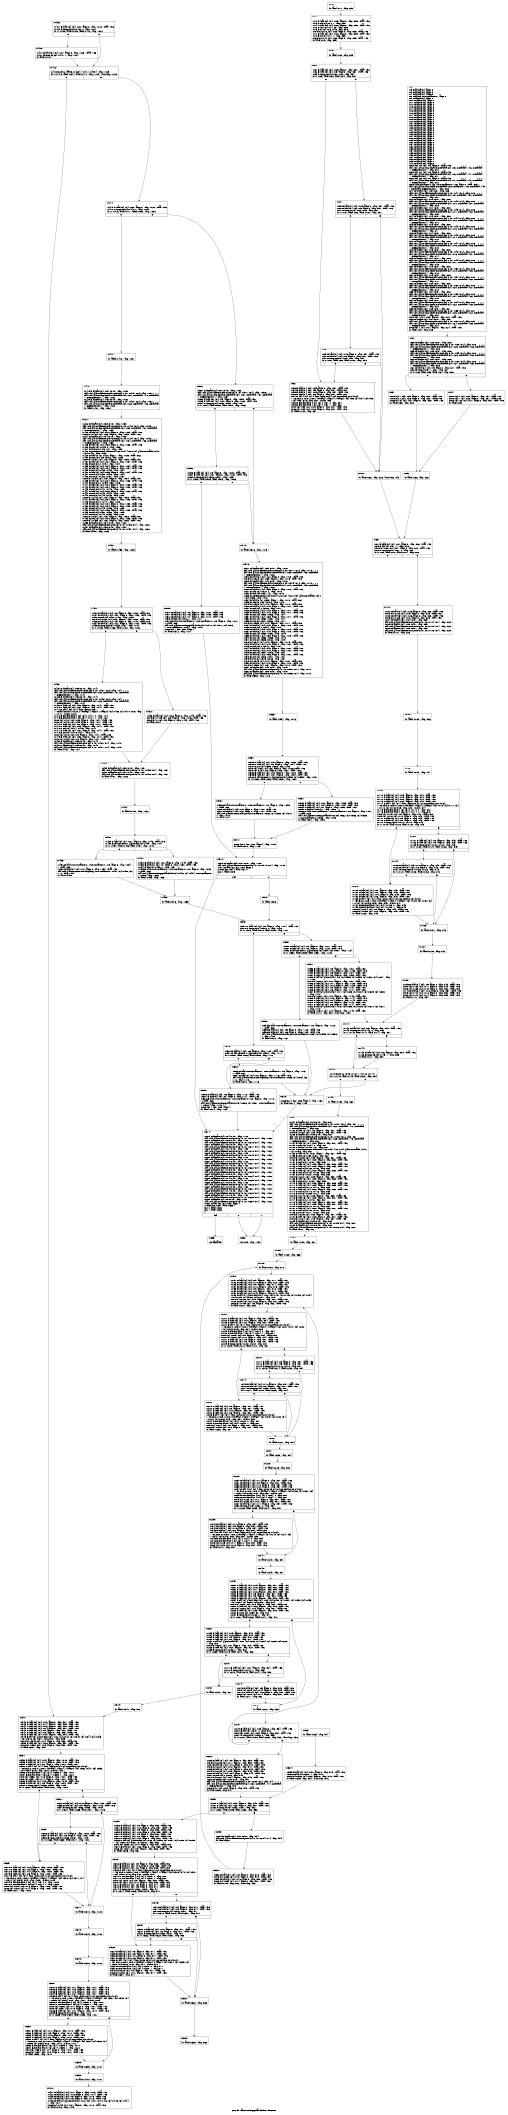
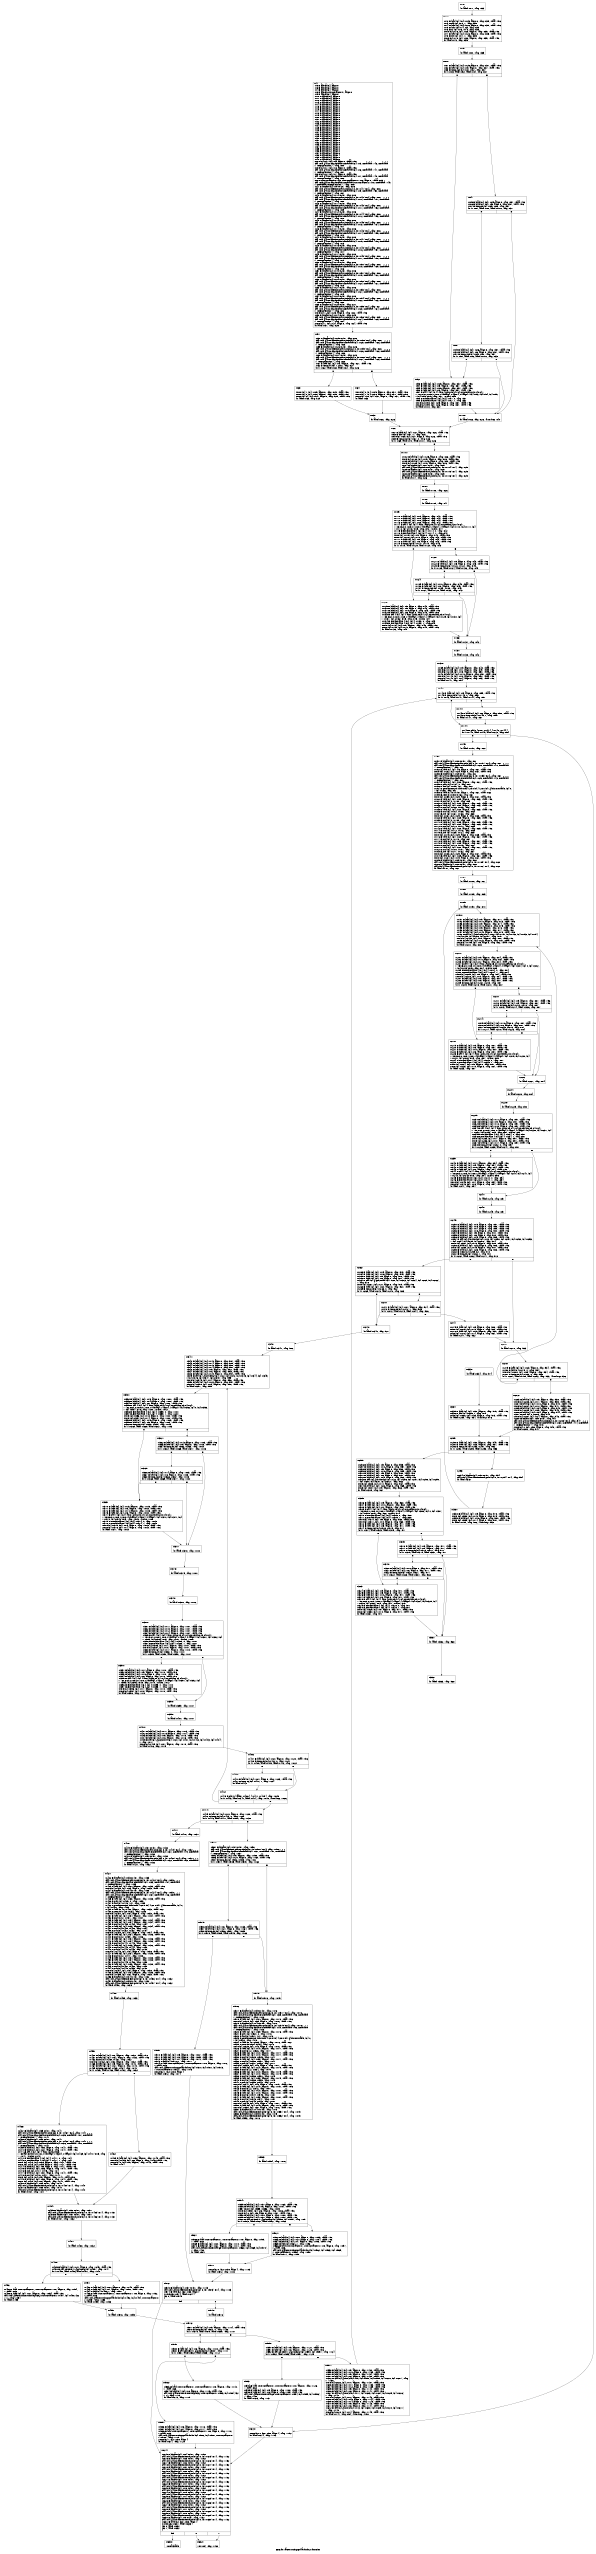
edge "%400:" -> "%406:": added
